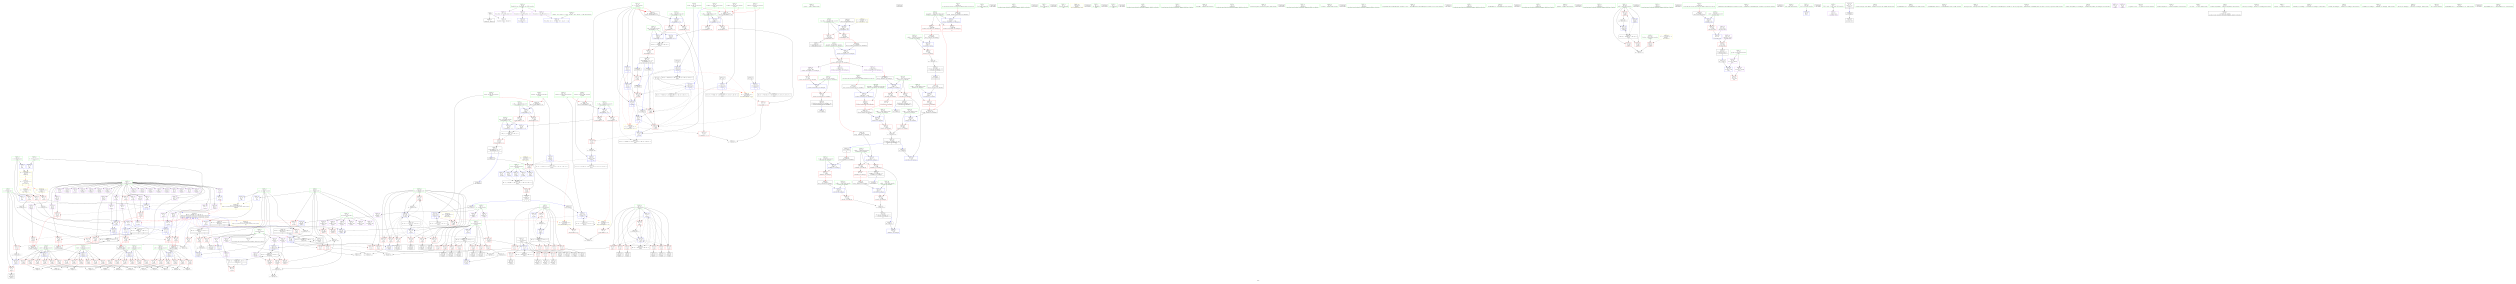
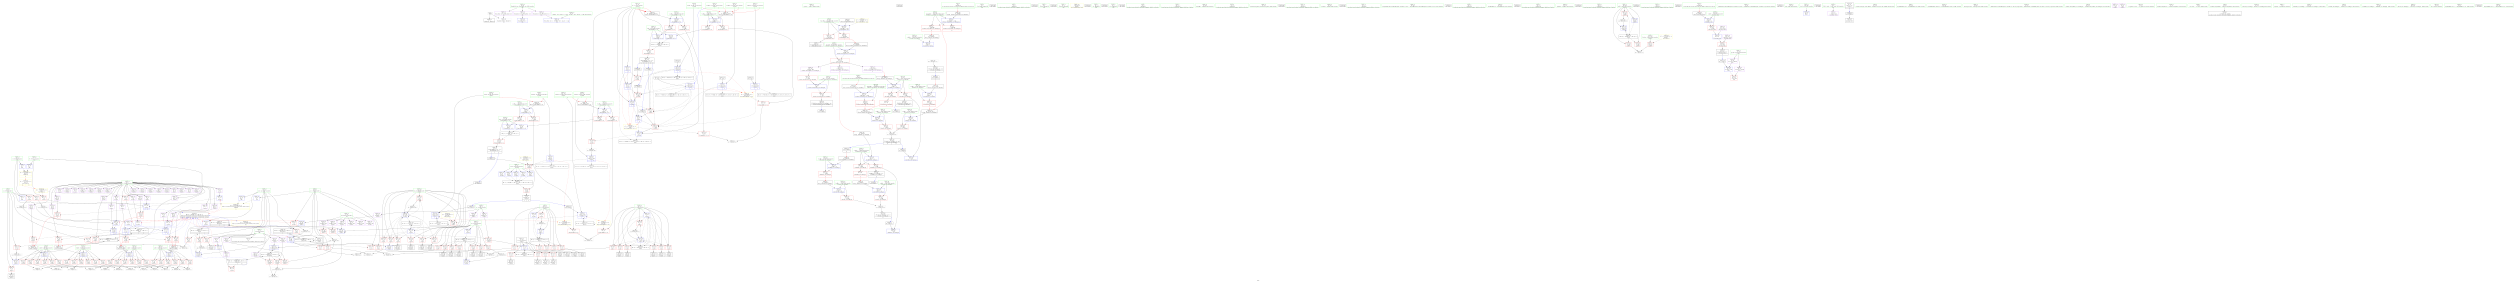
node "NodeID: 332": removed
node "NodeID: 670": removed
